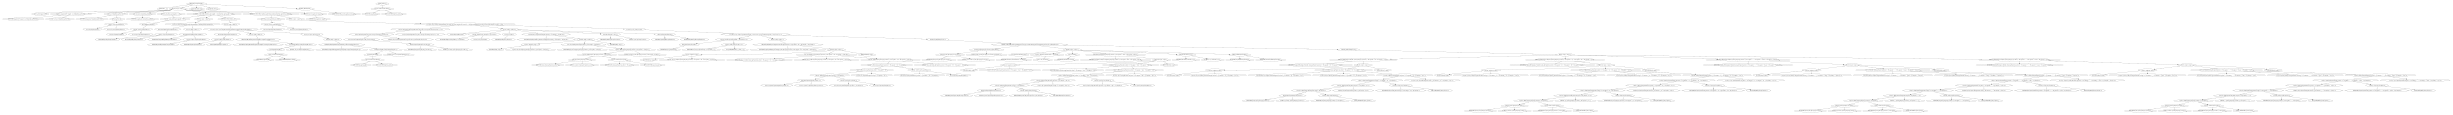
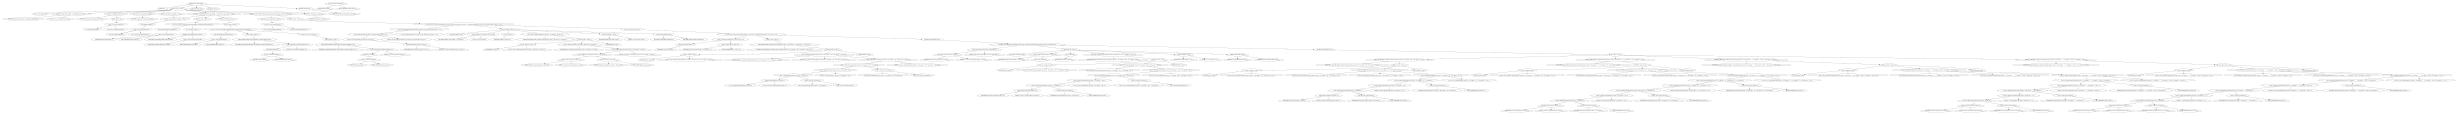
node "(getBase,getBase())": removed
